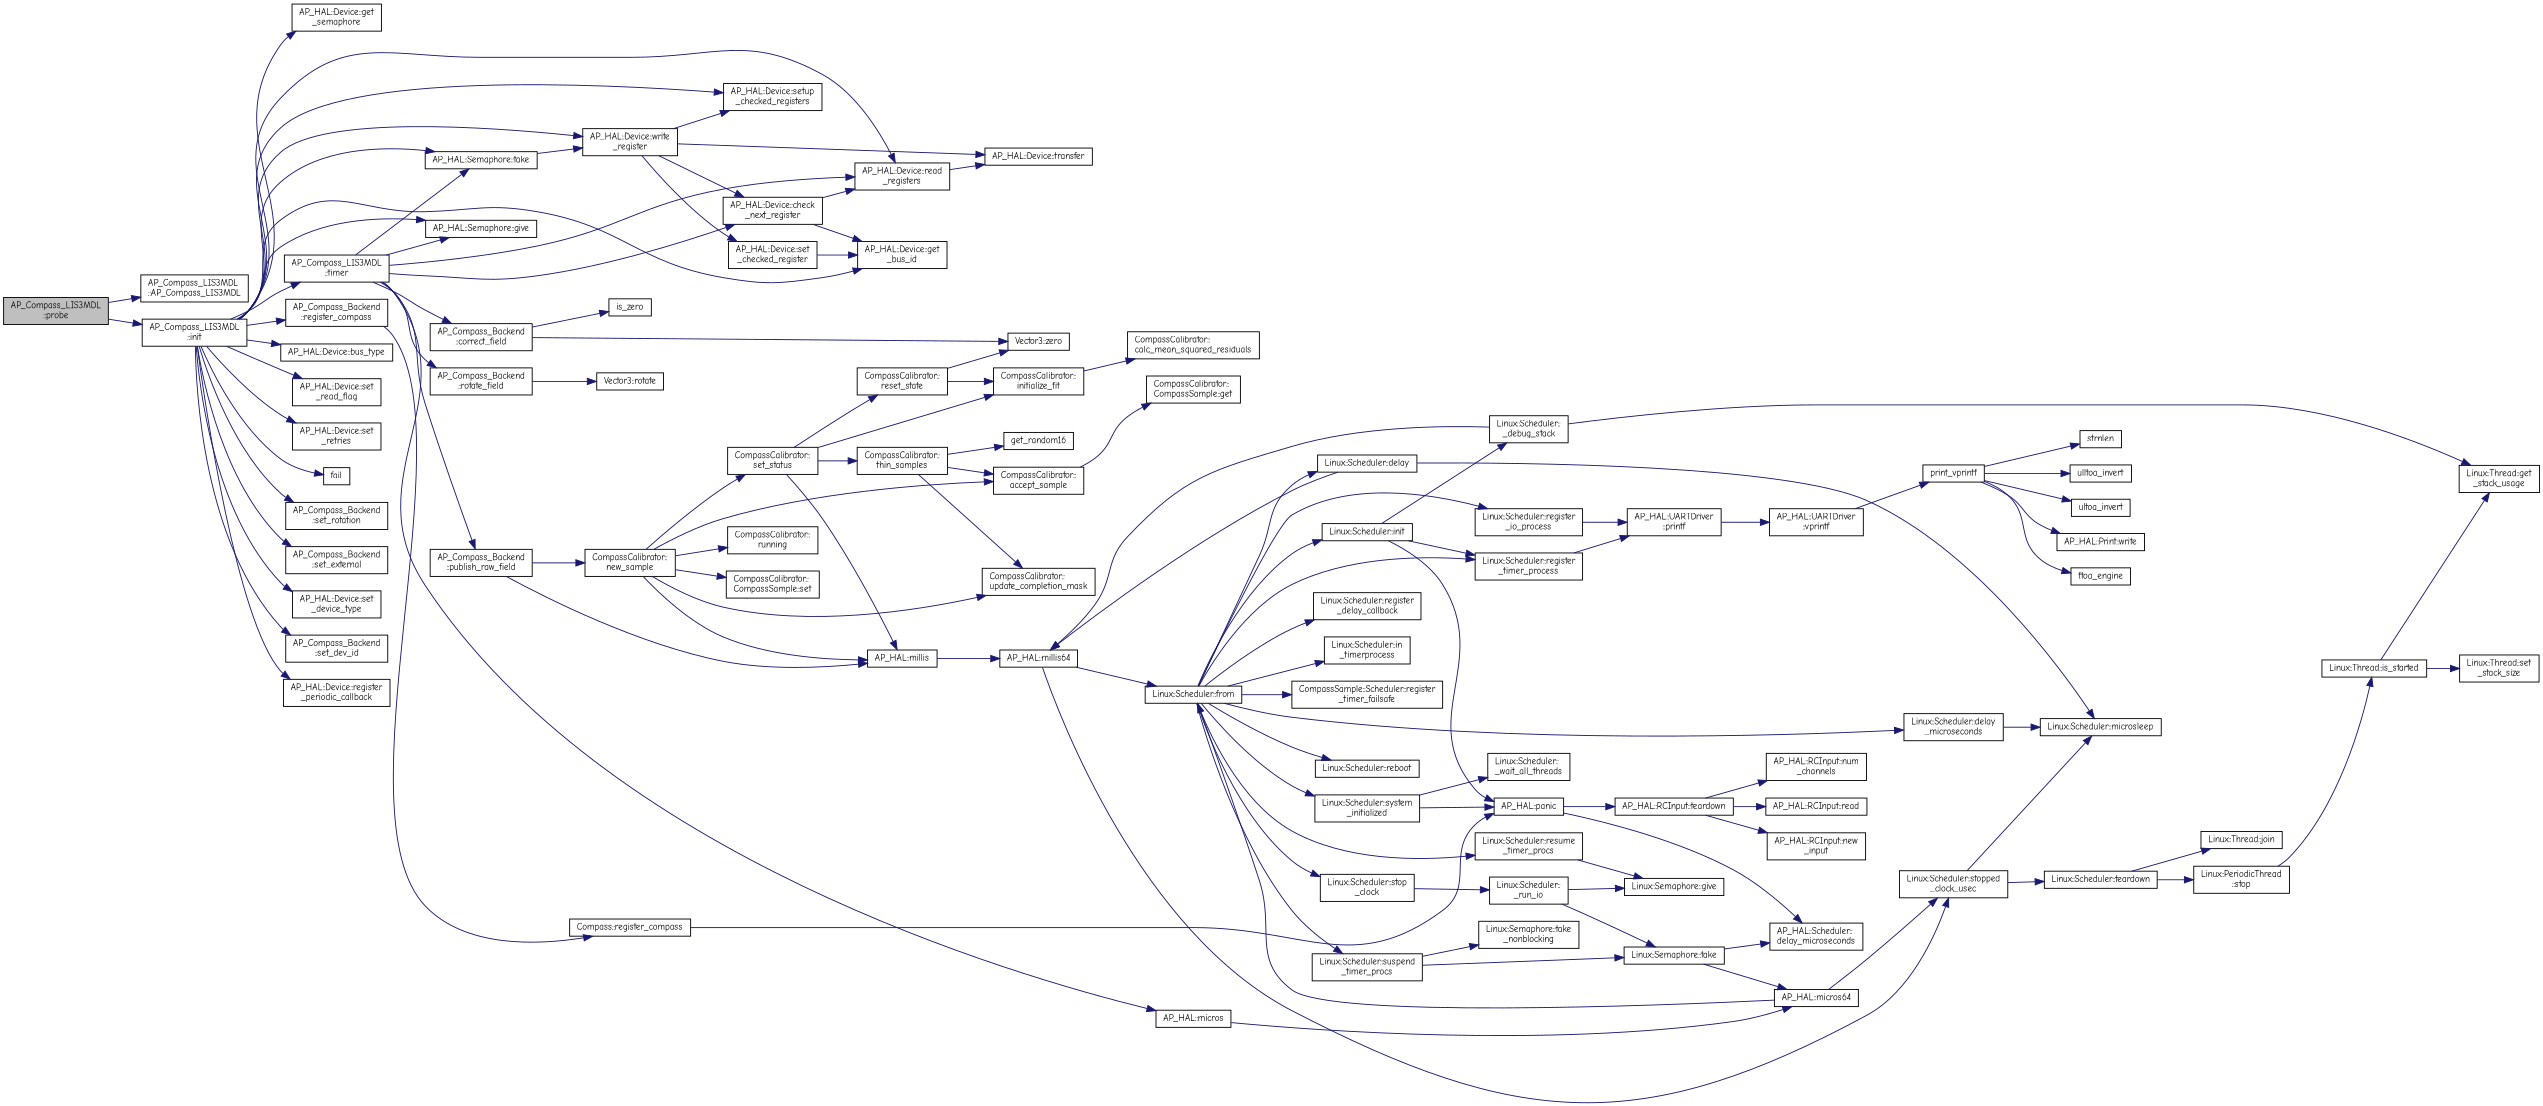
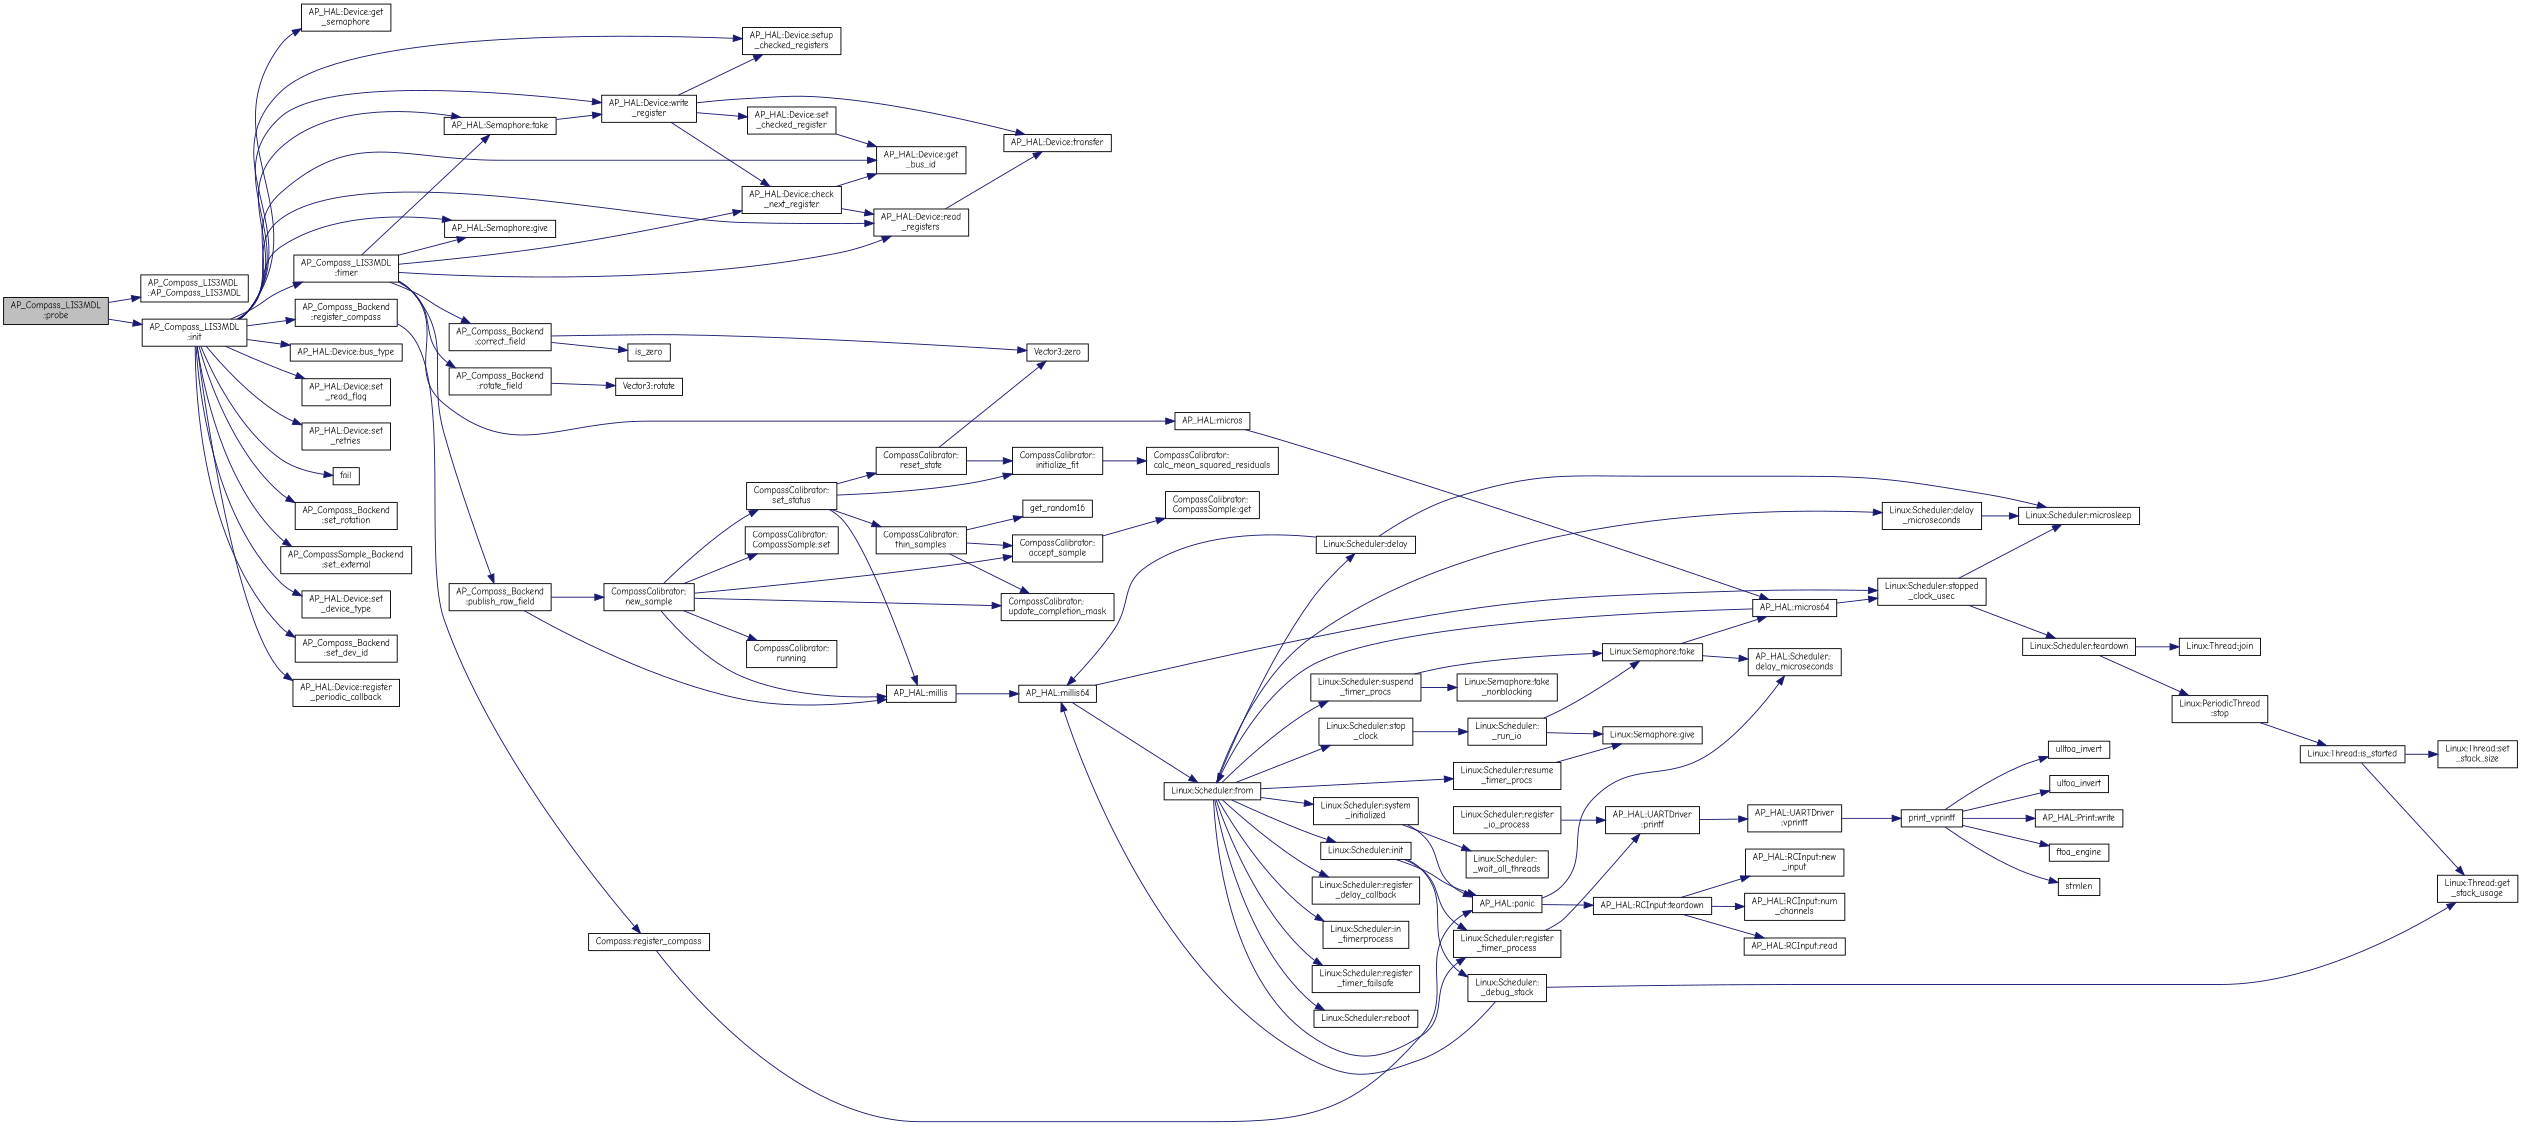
edge "Linux::Scheduler::from" -> "Linux::Scheduler::register _io_process": removed
node "AP_Compass_Backend ::set_external": label "AP_Compass_Backend ::set_external" -> "AP_CompassSample_Backend ::set_external"
node "CompassSample::Scheduler::register _timer_failsafe": label "CompassSample::Scheduler::register _timer_failsafe" -> "Linux::Scheduler::register _timer_failsafe"
